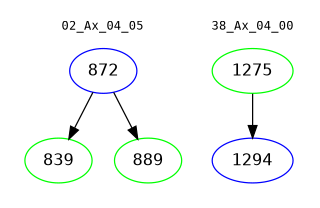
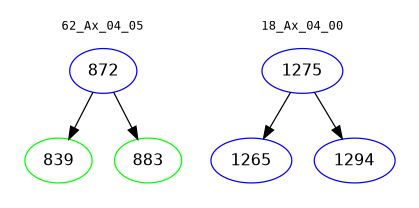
cluster "02_Ax_04_05": label "02_Ax_04_05" -> "62_Ax_04_05"
cluster "38_Ax_04_00": label "38_Ax_04_00" -> "18_Ax_04_00"
node "1275": color green -> blue
node "889": label "889" -> "883"
node "1265": added
